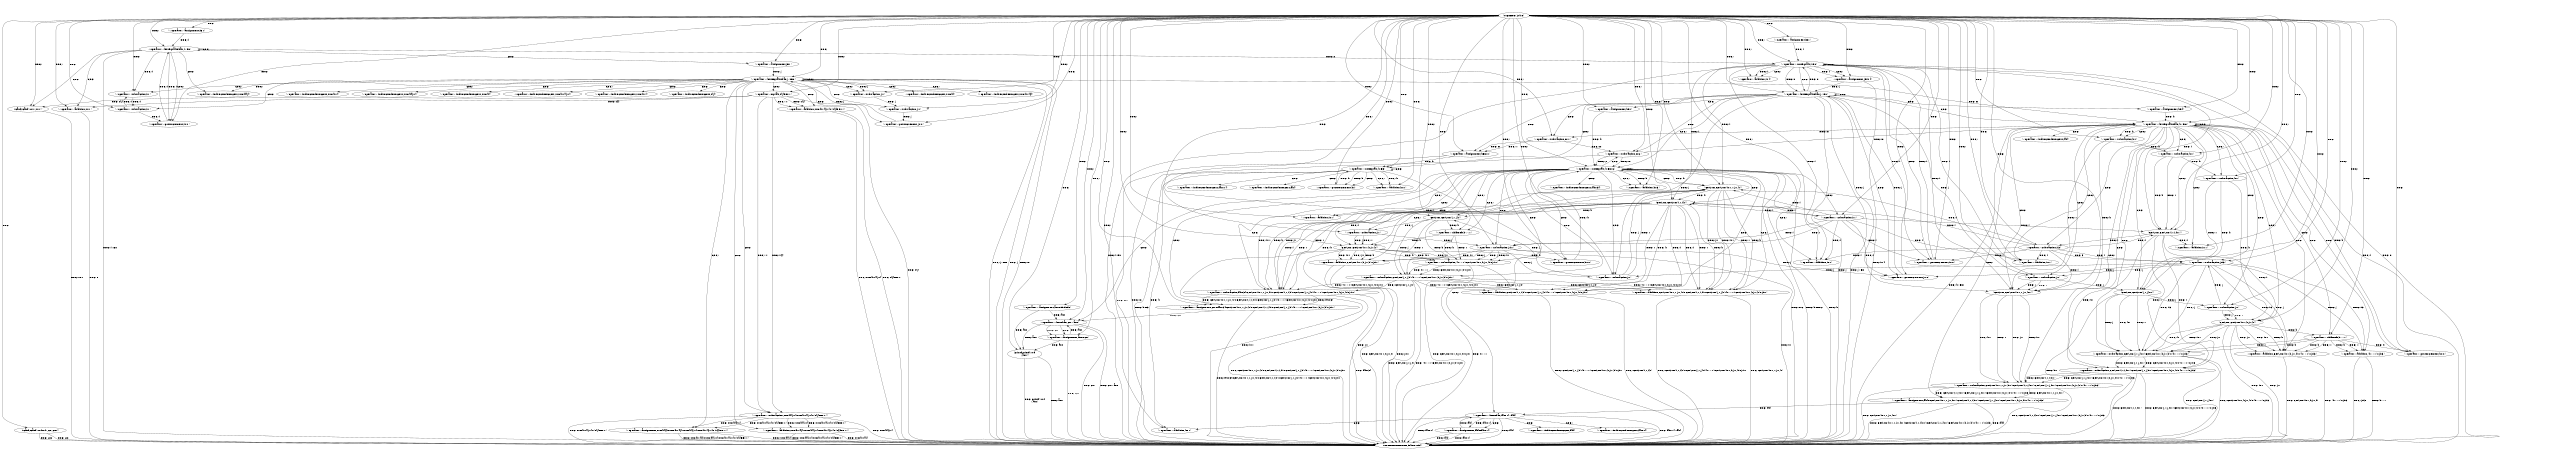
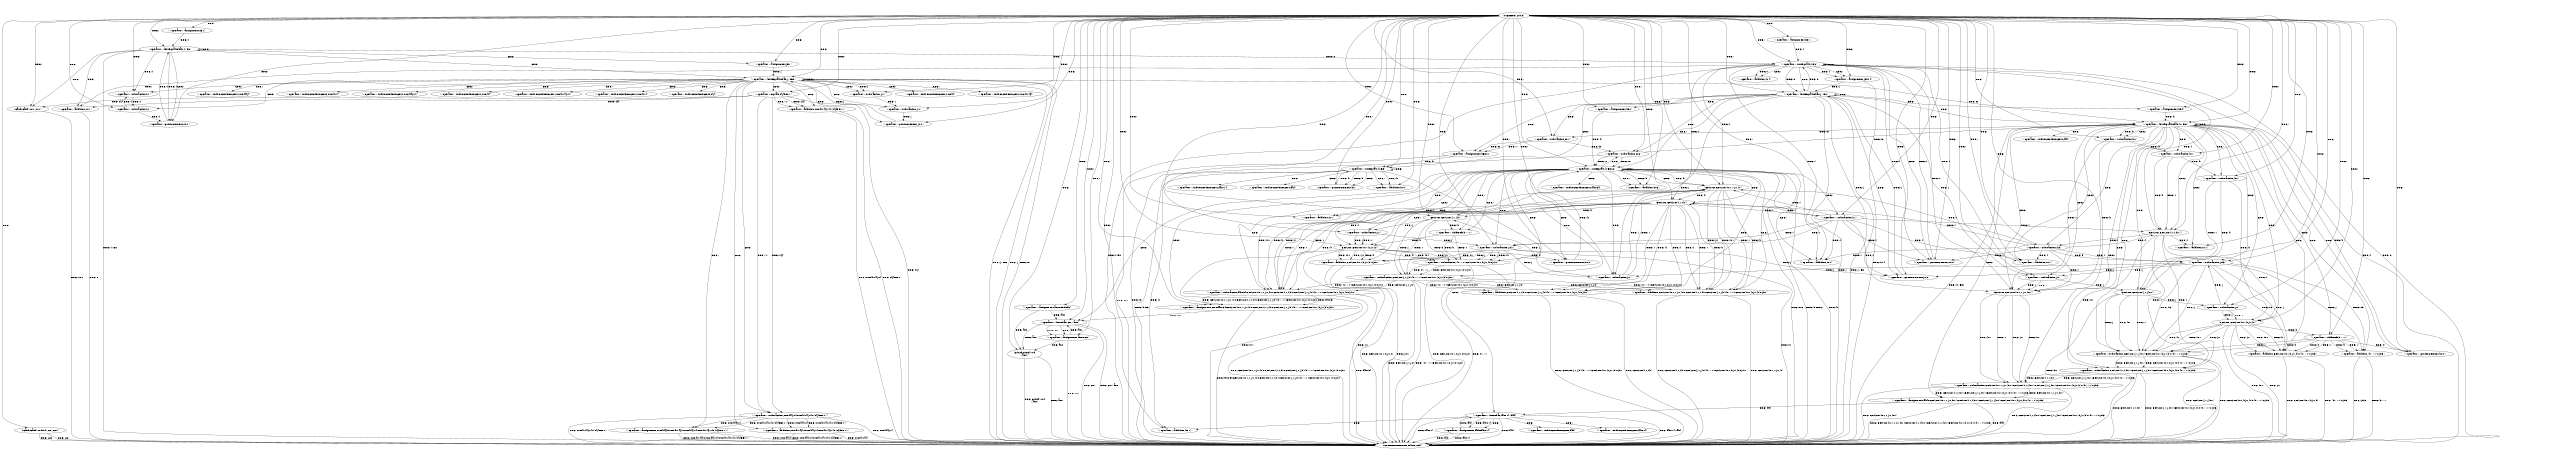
edge "(METHOD,Solve)" -> "(<operator>.addition,s+1)": now "(<operator>.notEquals,i!=n)" -> "(<operator>.addition,s+1)"
edge "(METHOD,Solve)" -> "(<operator>.addition,i+4)": removed, label "DDG:"
edge "(<operator>.lessEqualsThan,i<=n)" -> "(<operator>.indirectIndexAccess,sum[i][j])": now "(<operator>.lessEqualsThan,i<=n)" -> "(<operator>.lessEqualsThan,j<=m)"
edge "(<operator>.lessEqualsThan,j<=m)" -> "(<operator>.indirectIndexAccess,sum[i][j])": label "DDG: " -> "CDG: "
